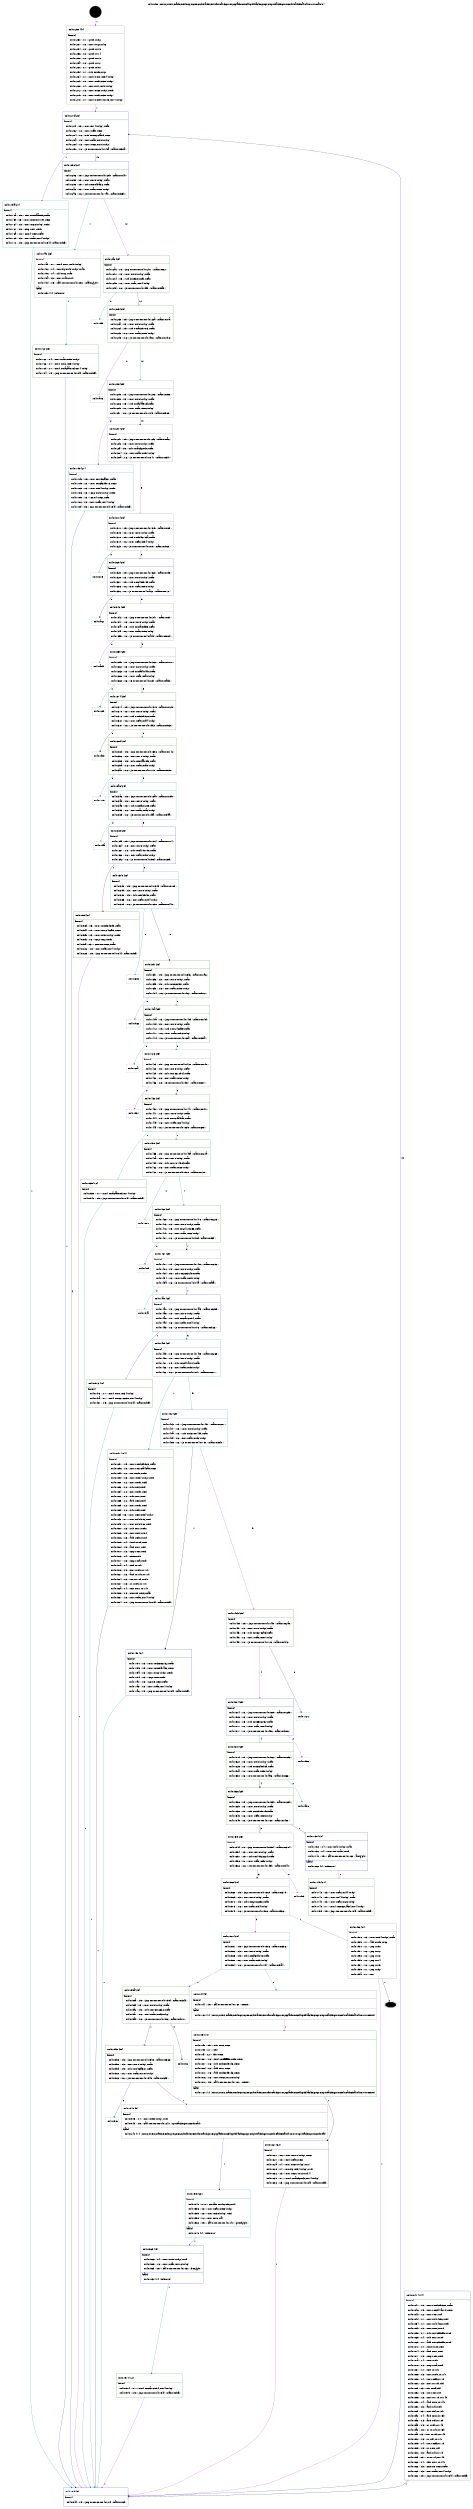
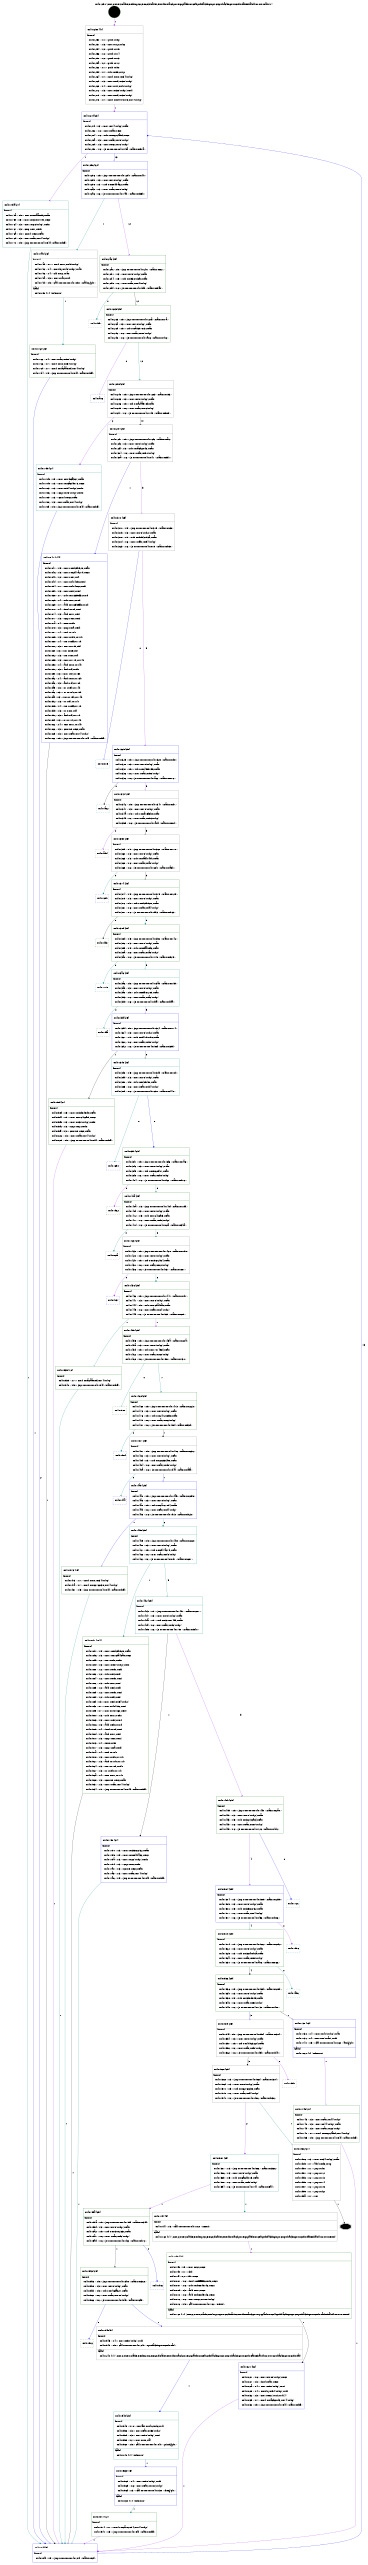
edge "0x4012f7 [25]" -> "0x401841 [144]": added, label "1"
edge "0x401d86 [21]" -> "0x401e4f [5]": now "0x401745 [21]" -> "0x401e4f [5]"
